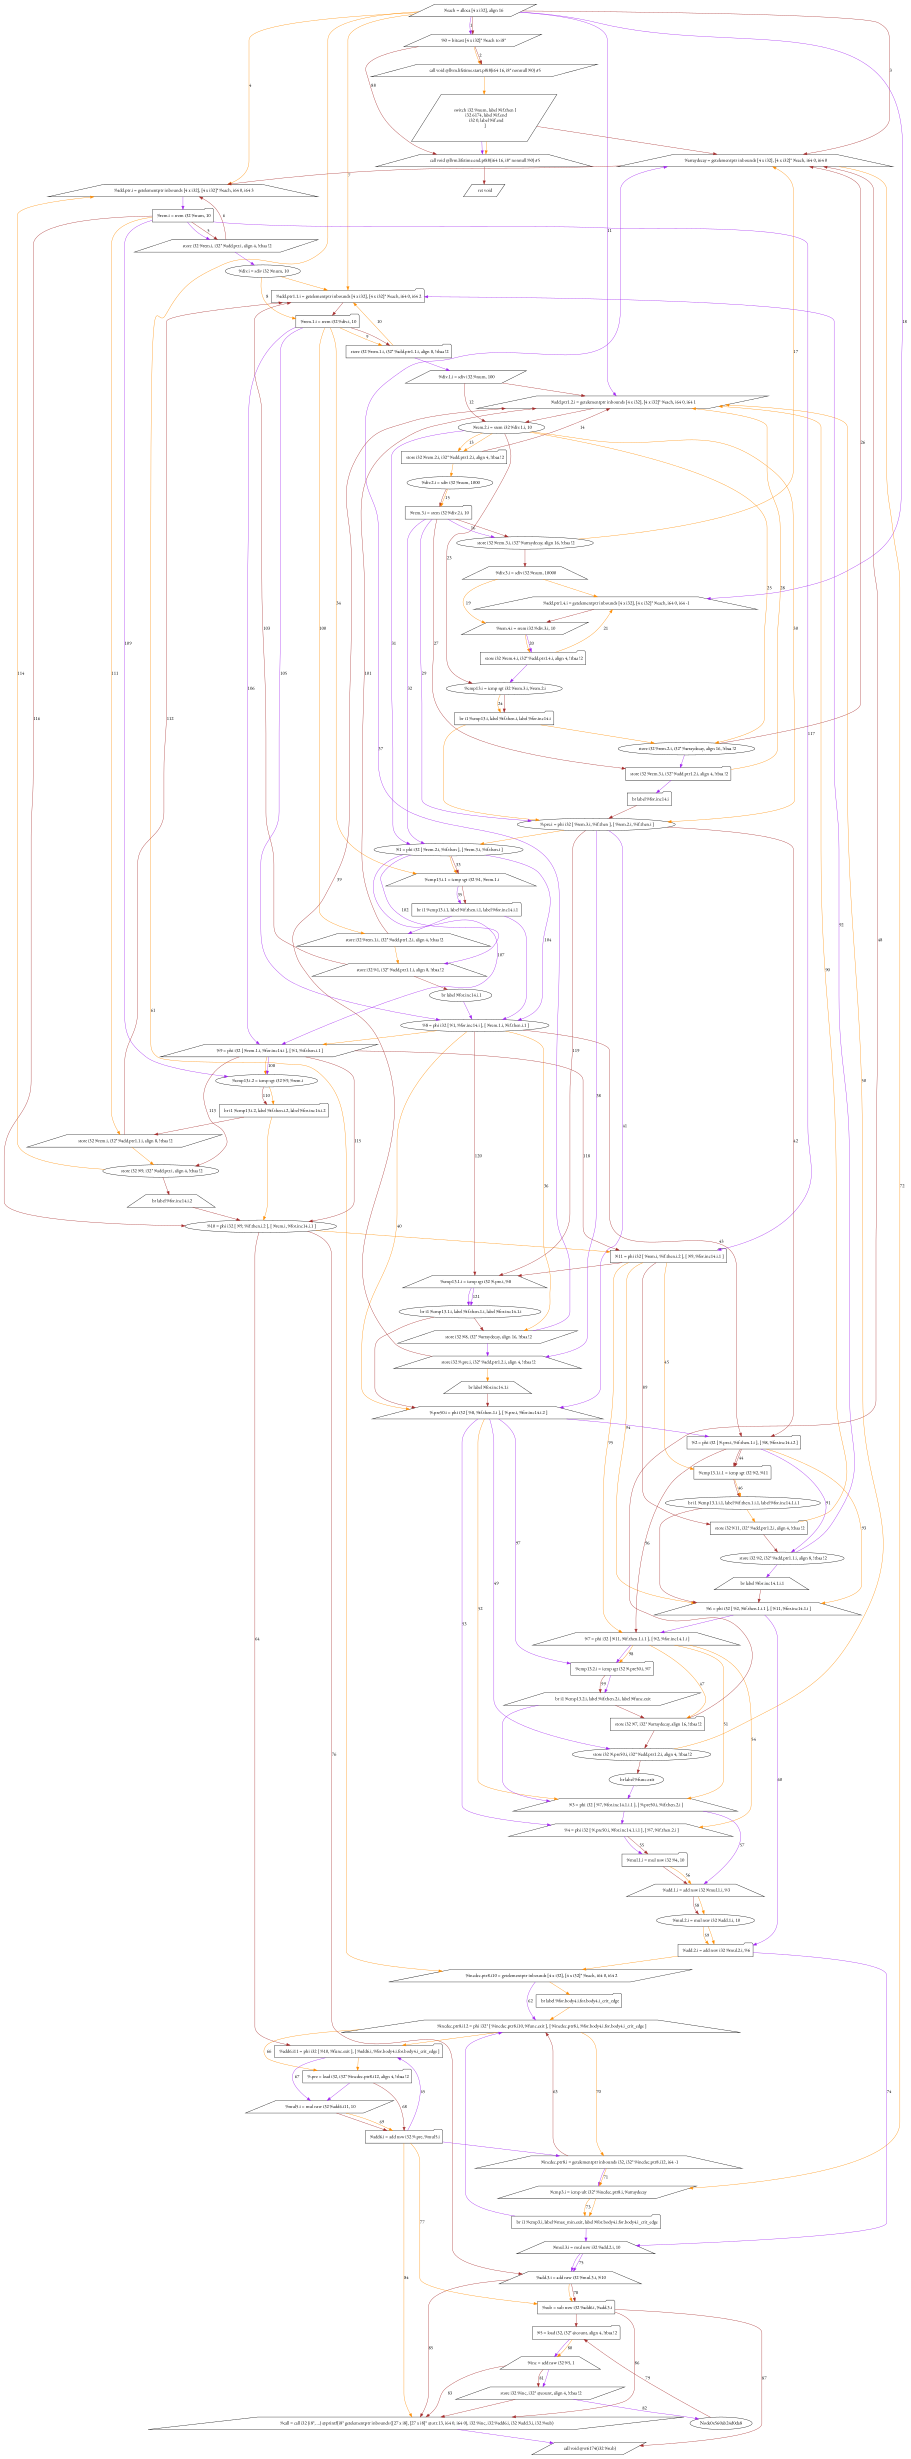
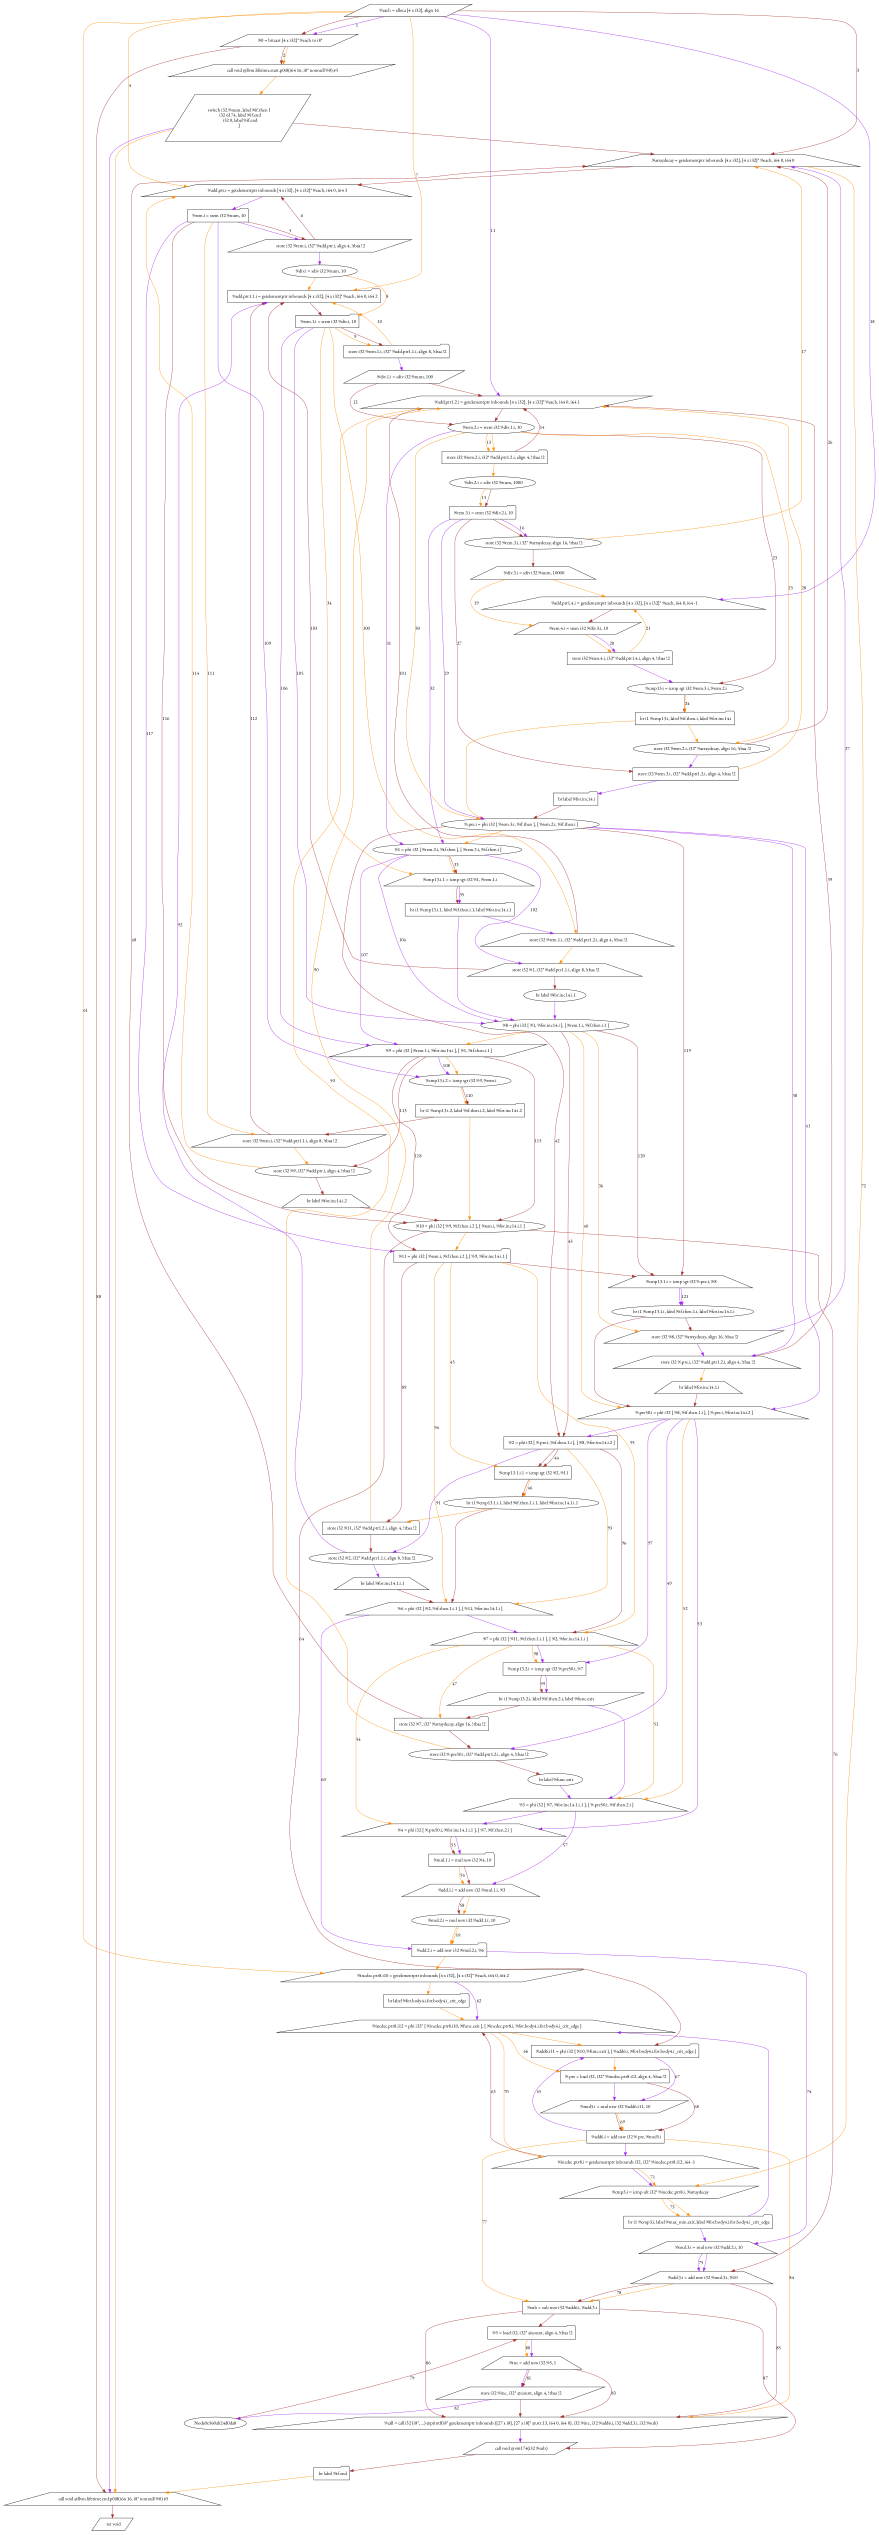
node "br label %if.end": added
